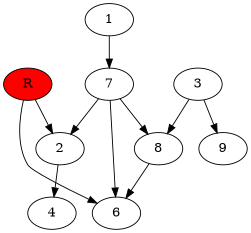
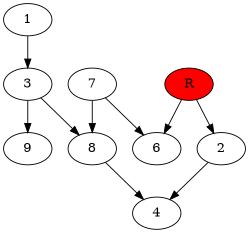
edge "1" -> "7": now "1" -> "3"
edge "7" -> "2": removed
edge "8" -> "6": now "8" -> "4"
